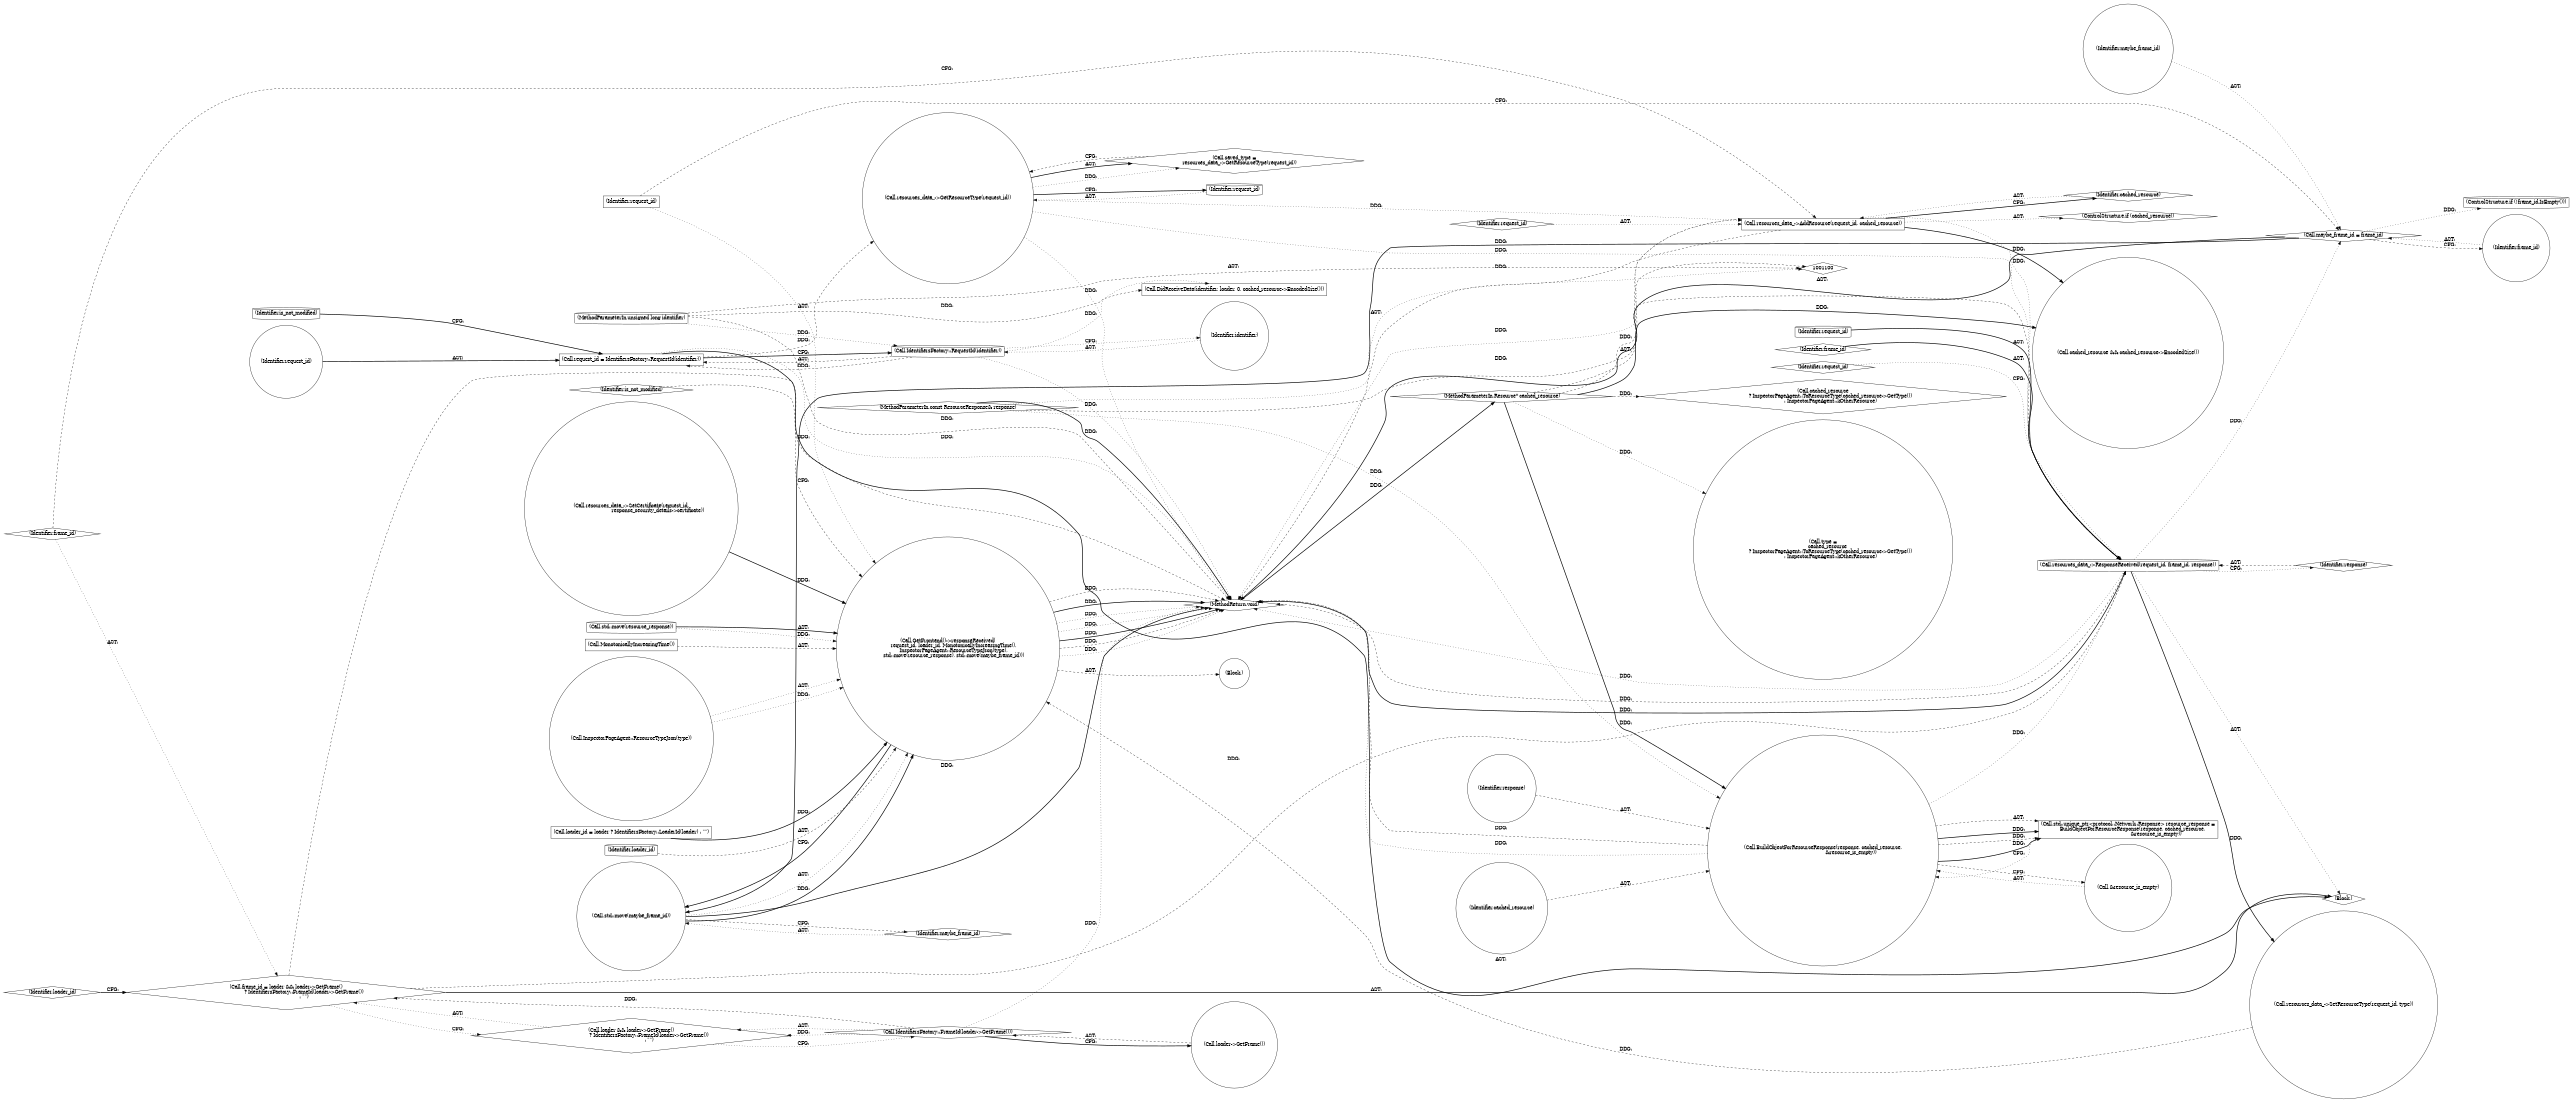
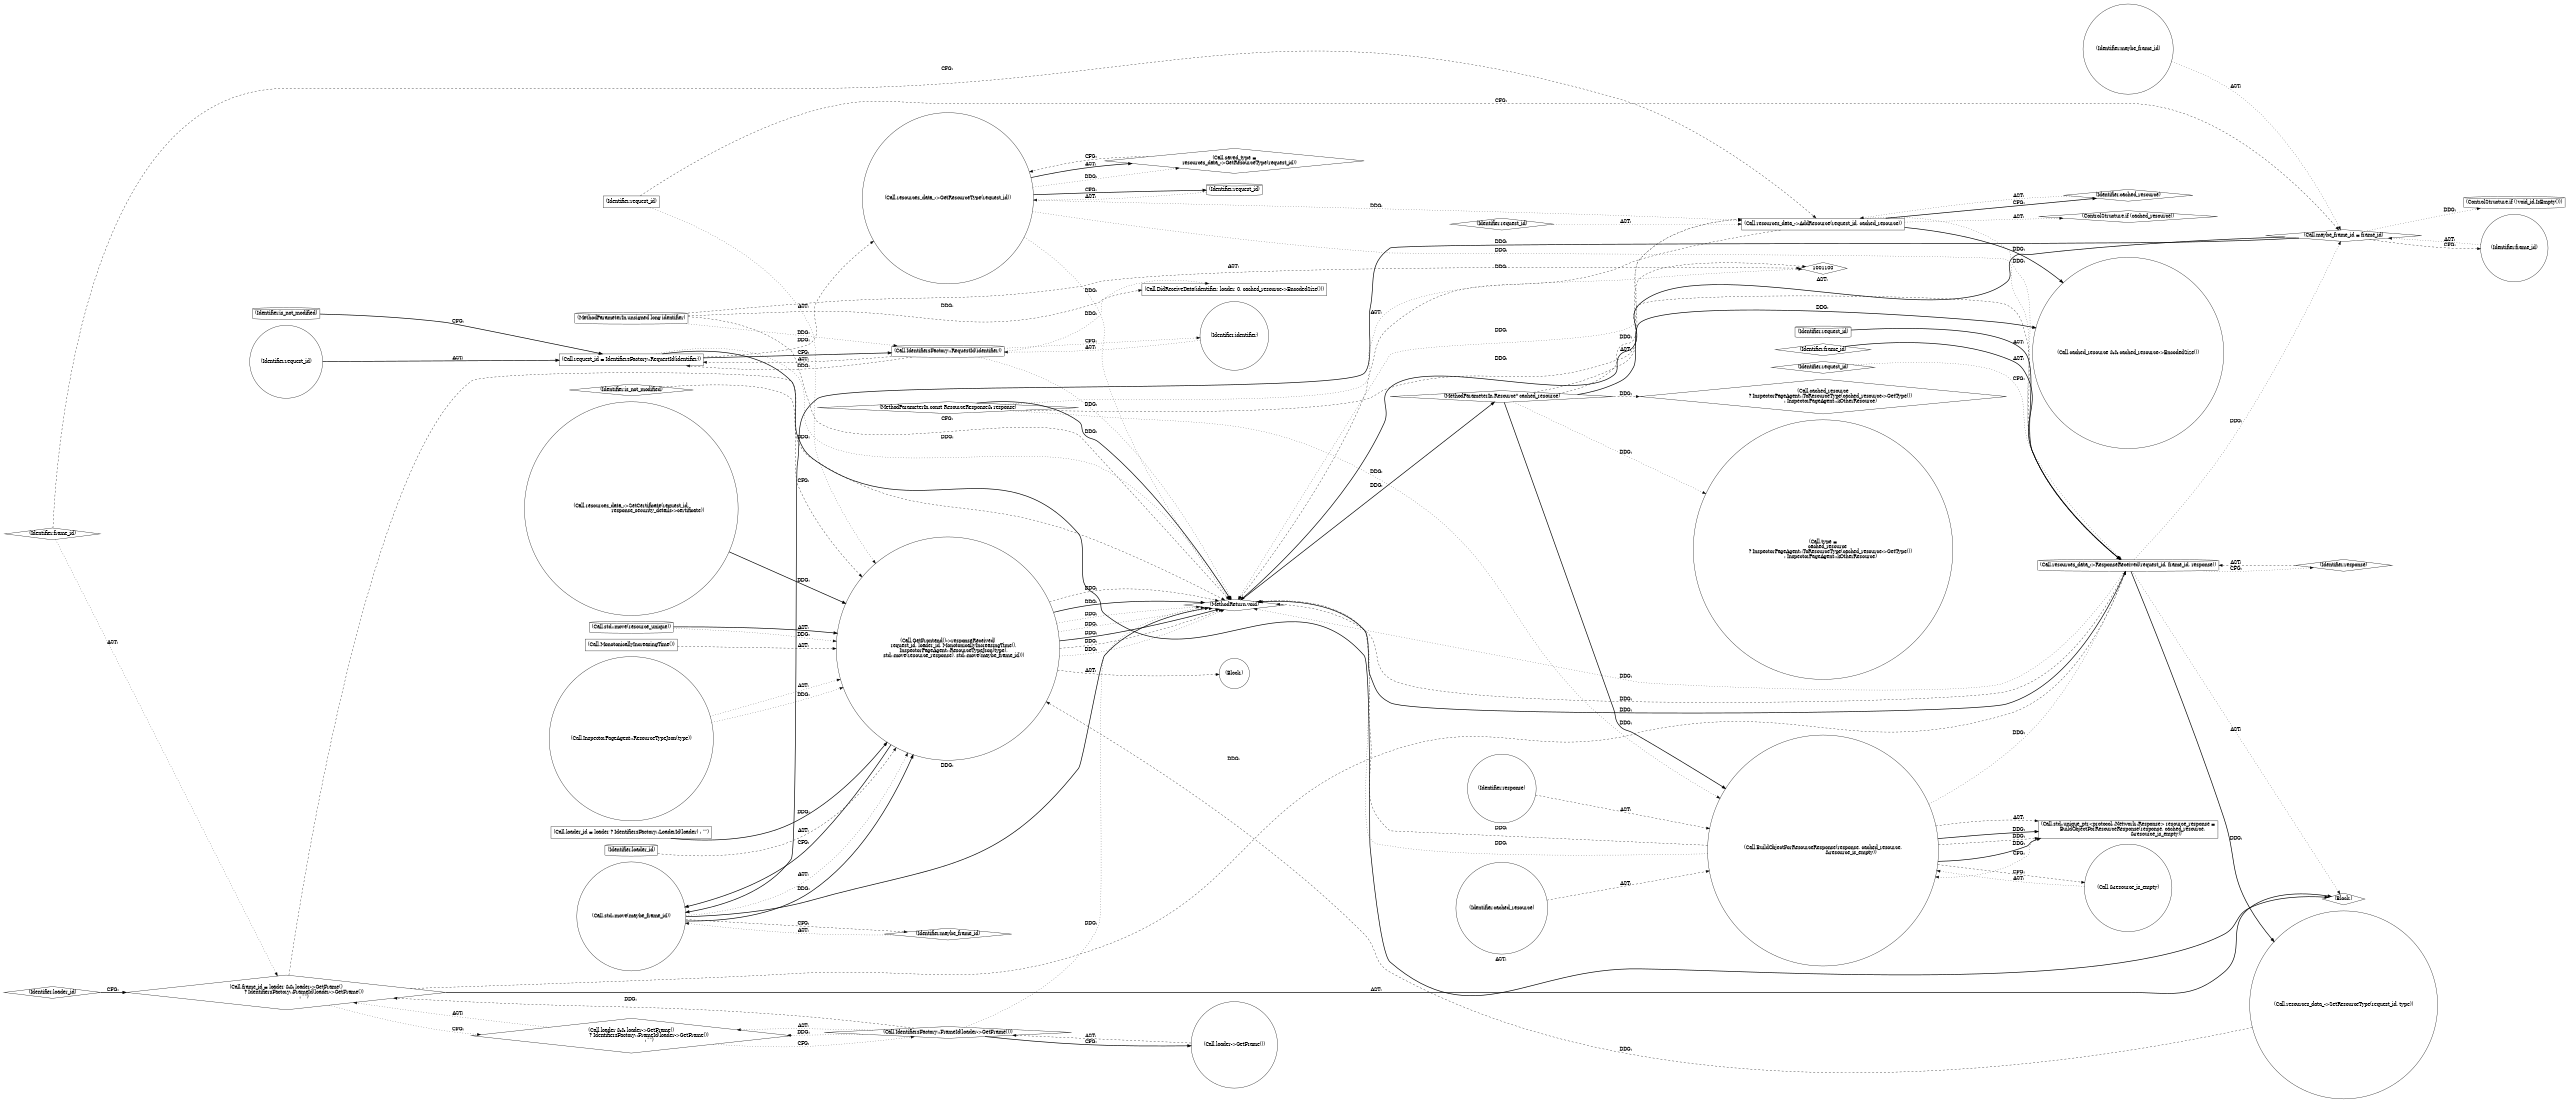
node "(ControlStructure,if (!frame_id.IsEmpty()))": label "(ControlStructure,if (!frame_id.IsEmpty()))" -> "(ControlStructure,if (!void_id.IsEmpty()))"
edge "(MethodParameterIn,unsigned long identifier)" -> "(MethodReturn,void)": label "DDG: " -> "CFG: "
node "(Call,std::move(resource_response))": label "(Call,std::move(resource_response))" -> "(Call,std::move(resource_unique))"
